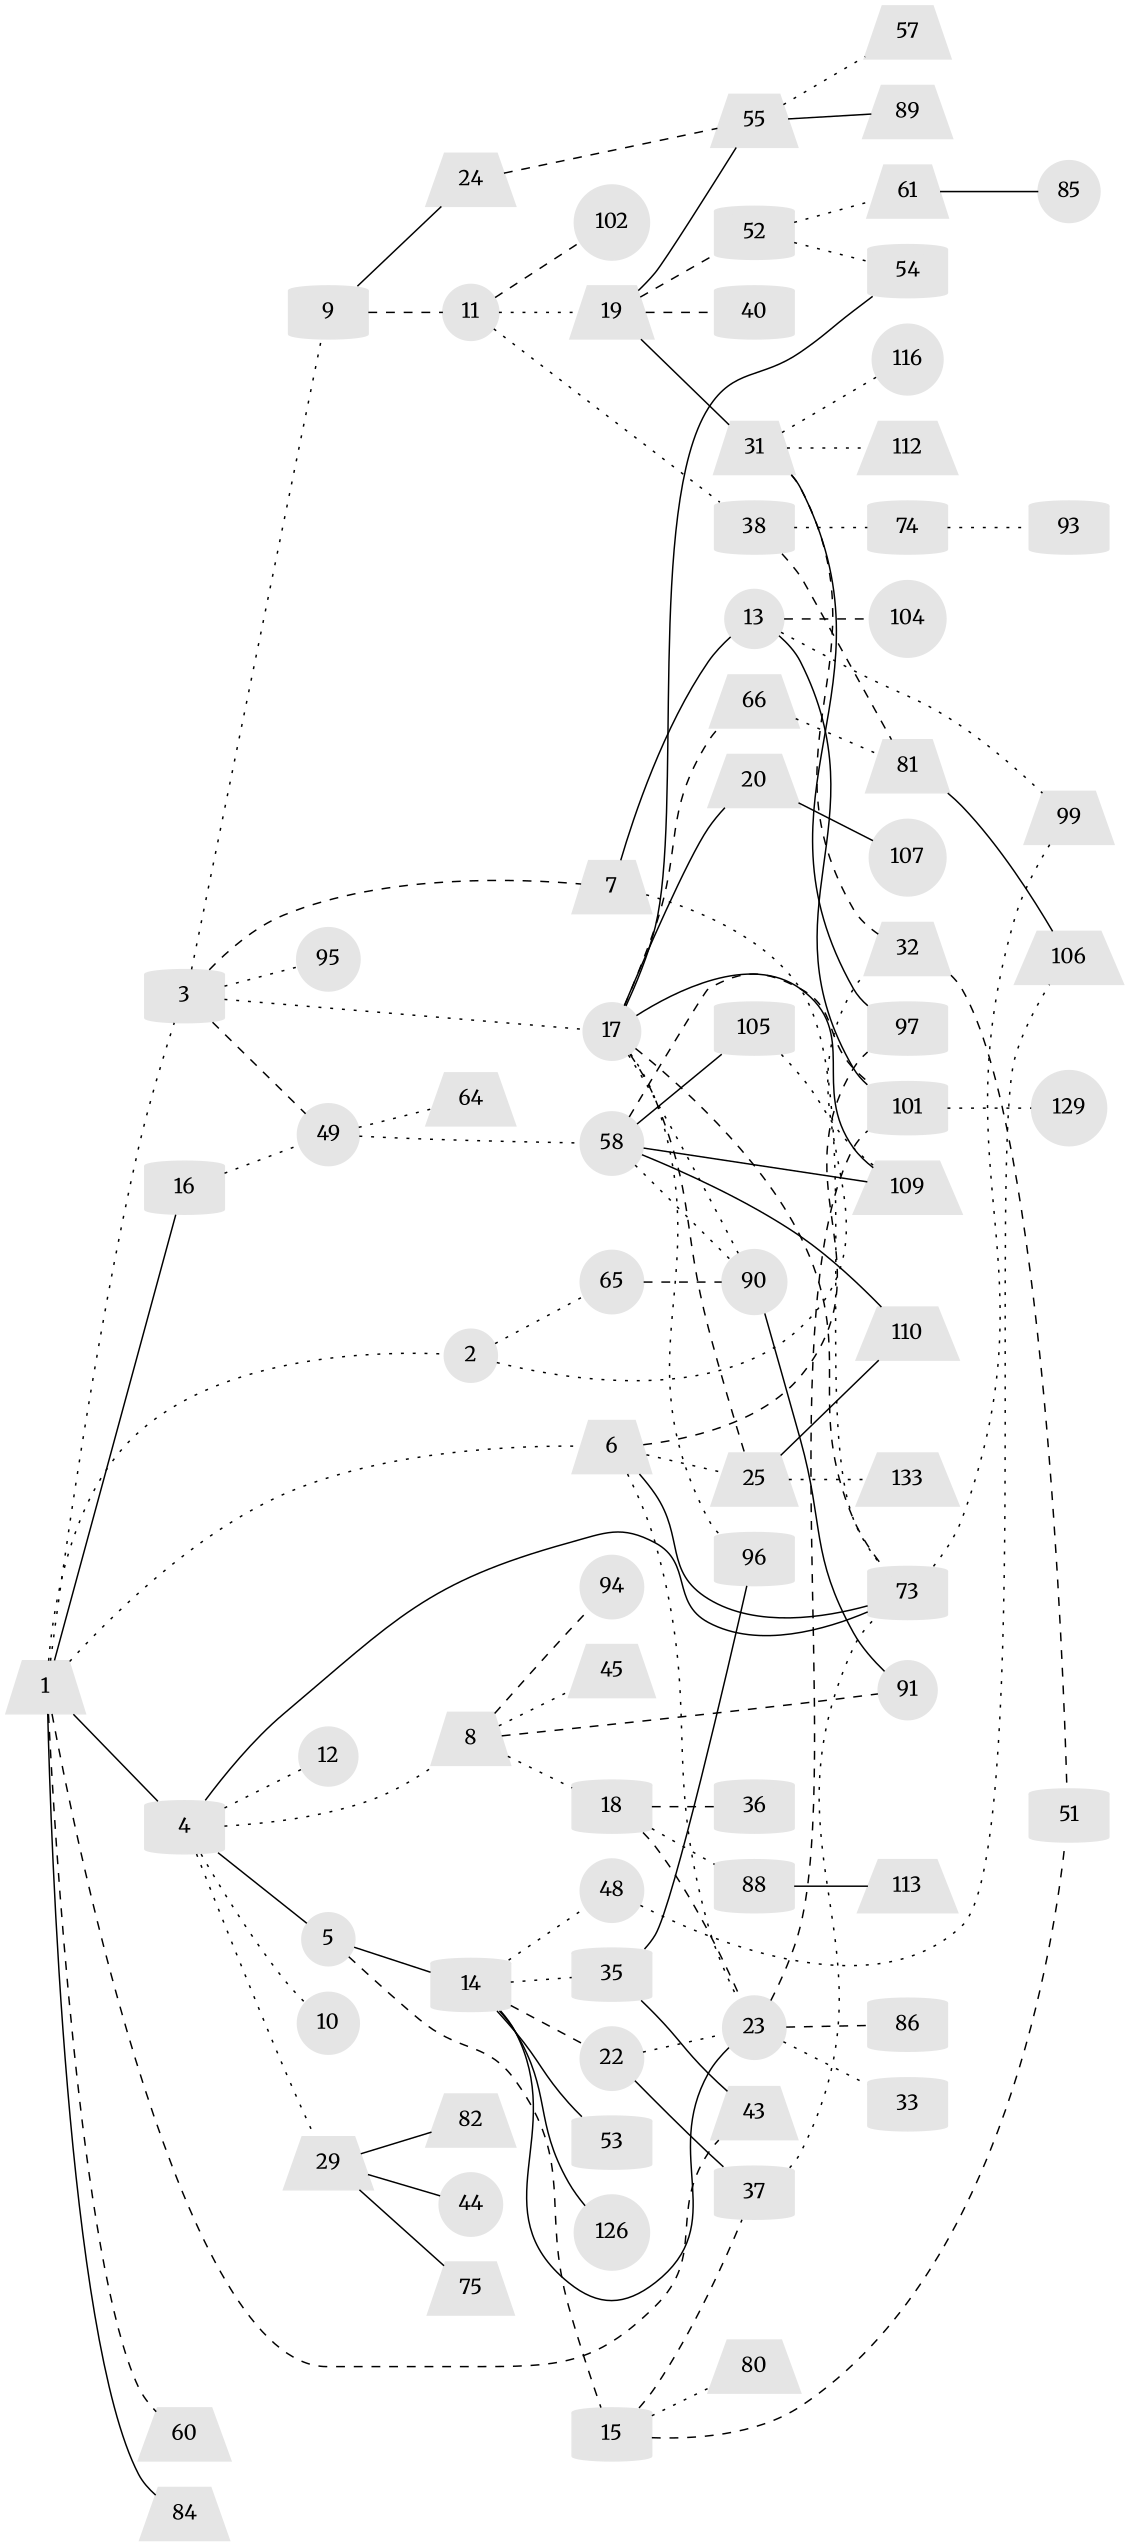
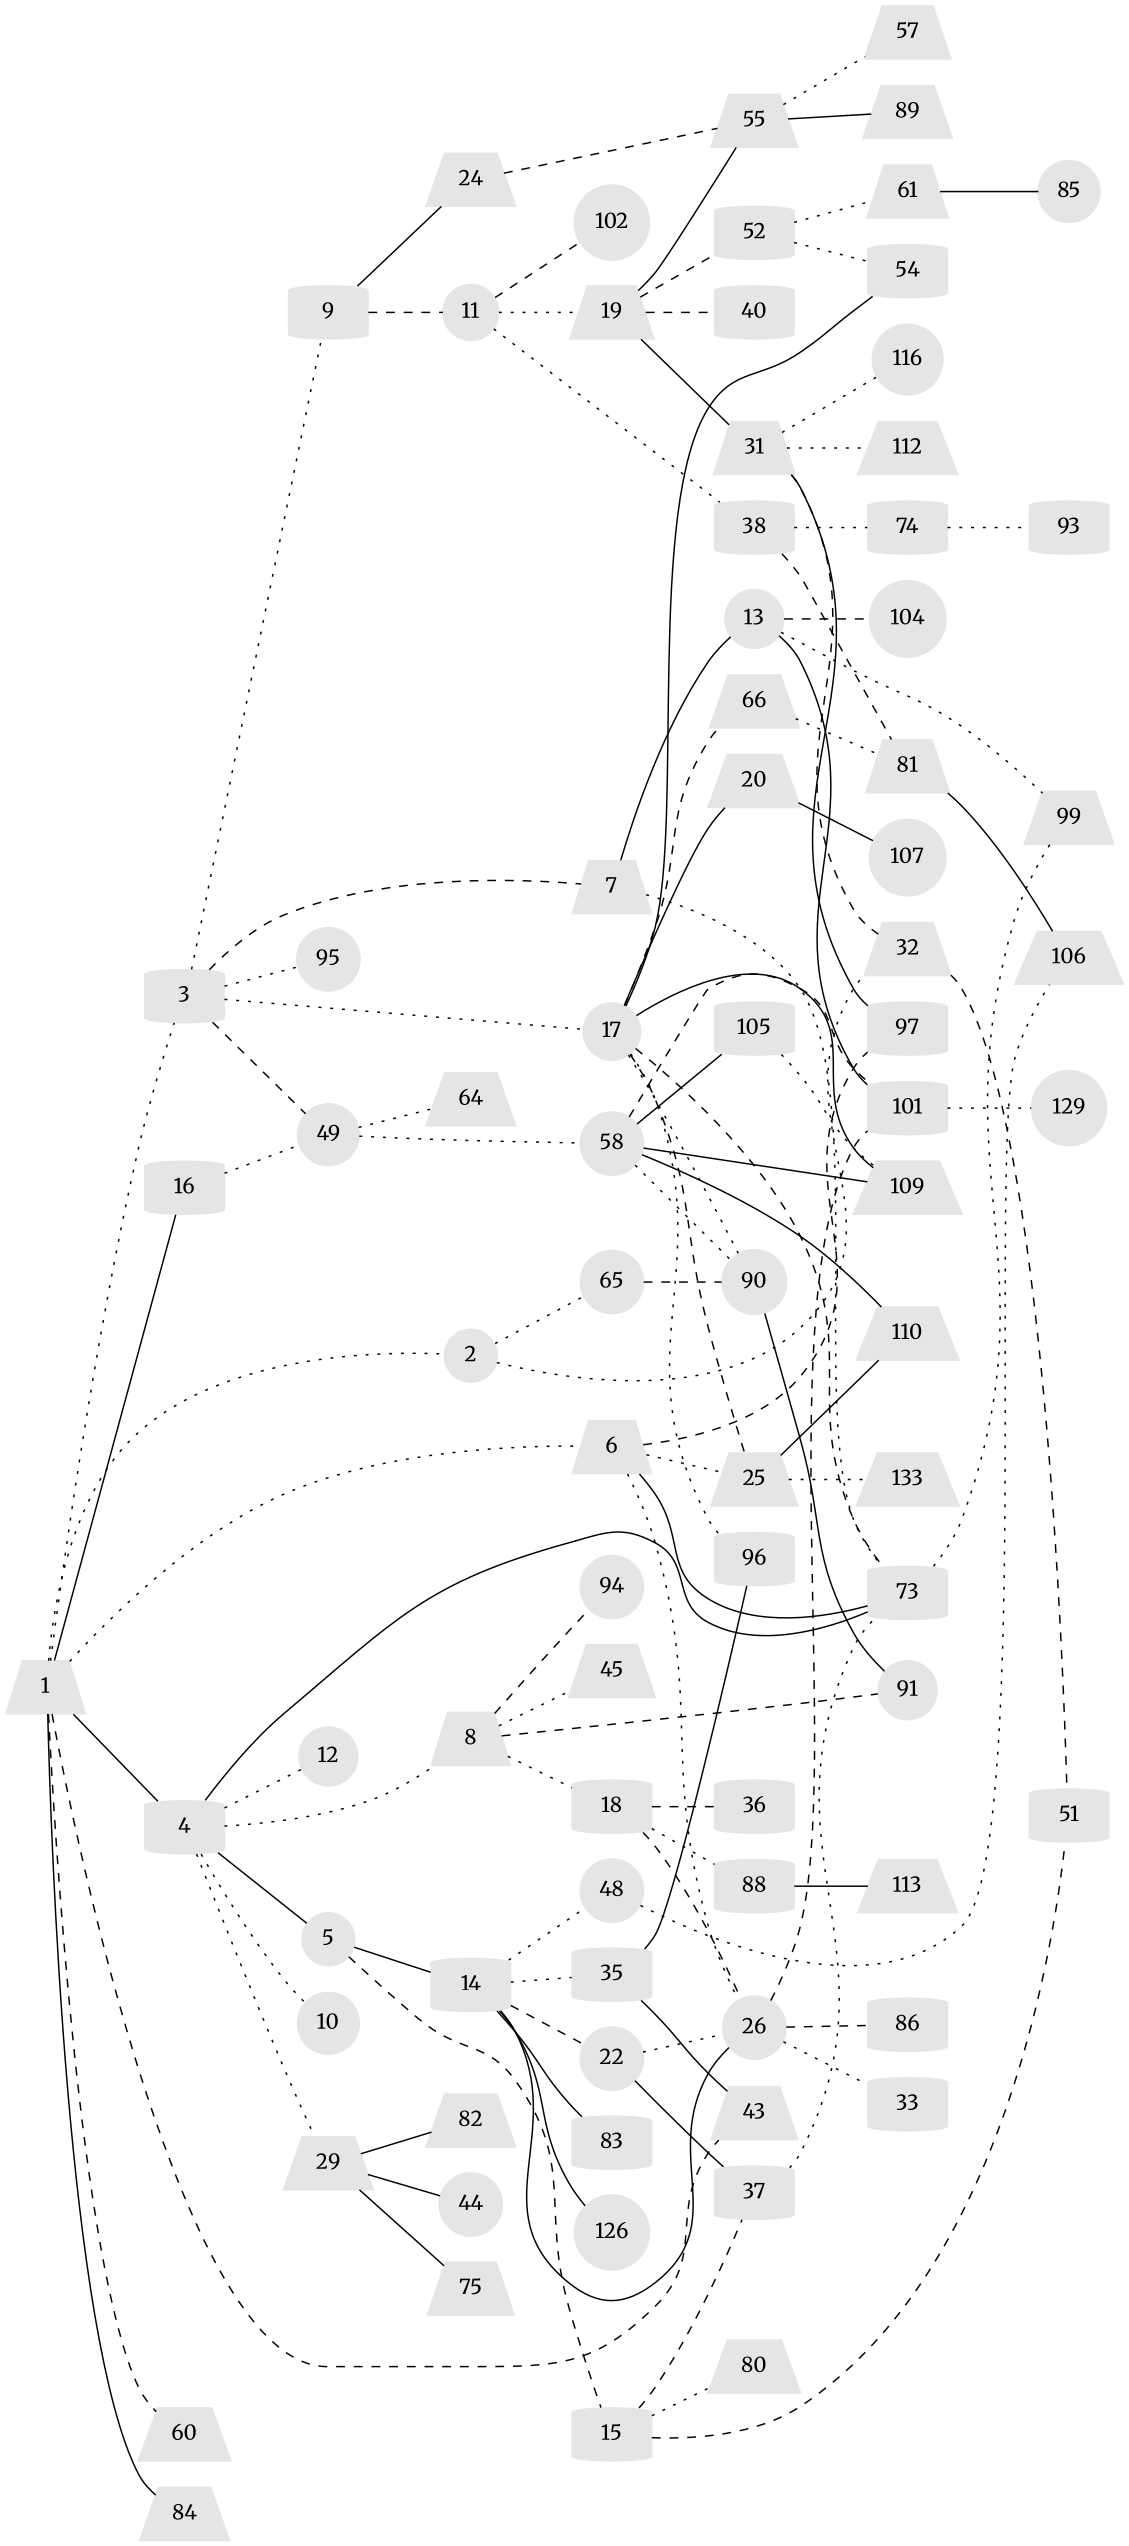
node "23": label "23" -> "26"
node "53": label "53" -> "83"
